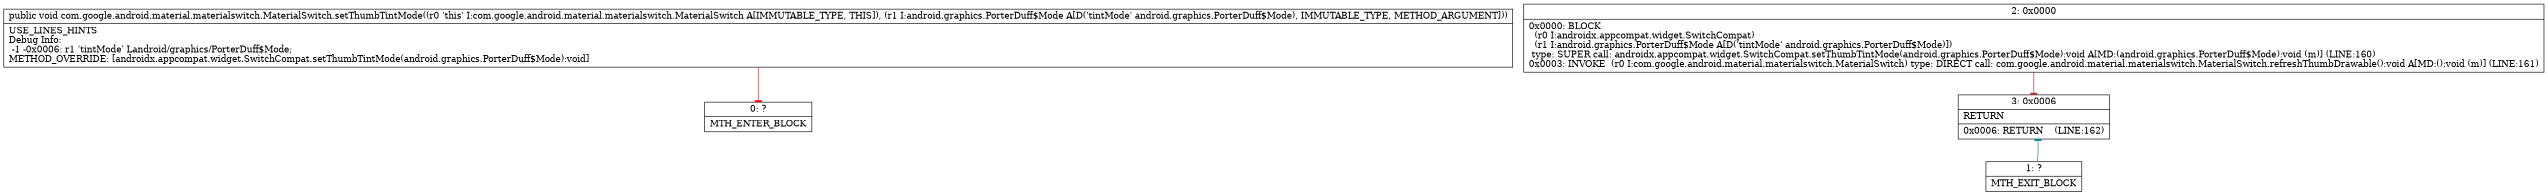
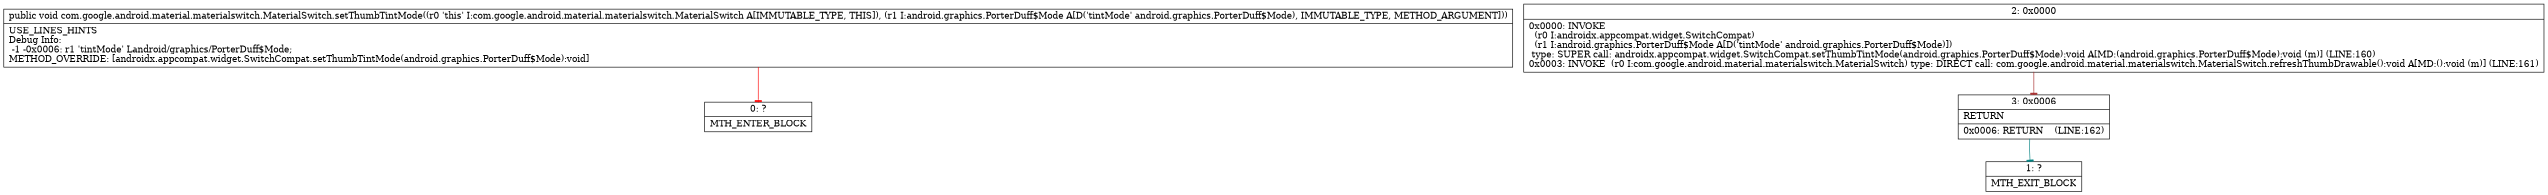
node "2: 0x0000": text "0x0000: BLOCK" -> "0x0000: INVOKE"
edge "1: ?" -> "3: 0x0006": reversed
